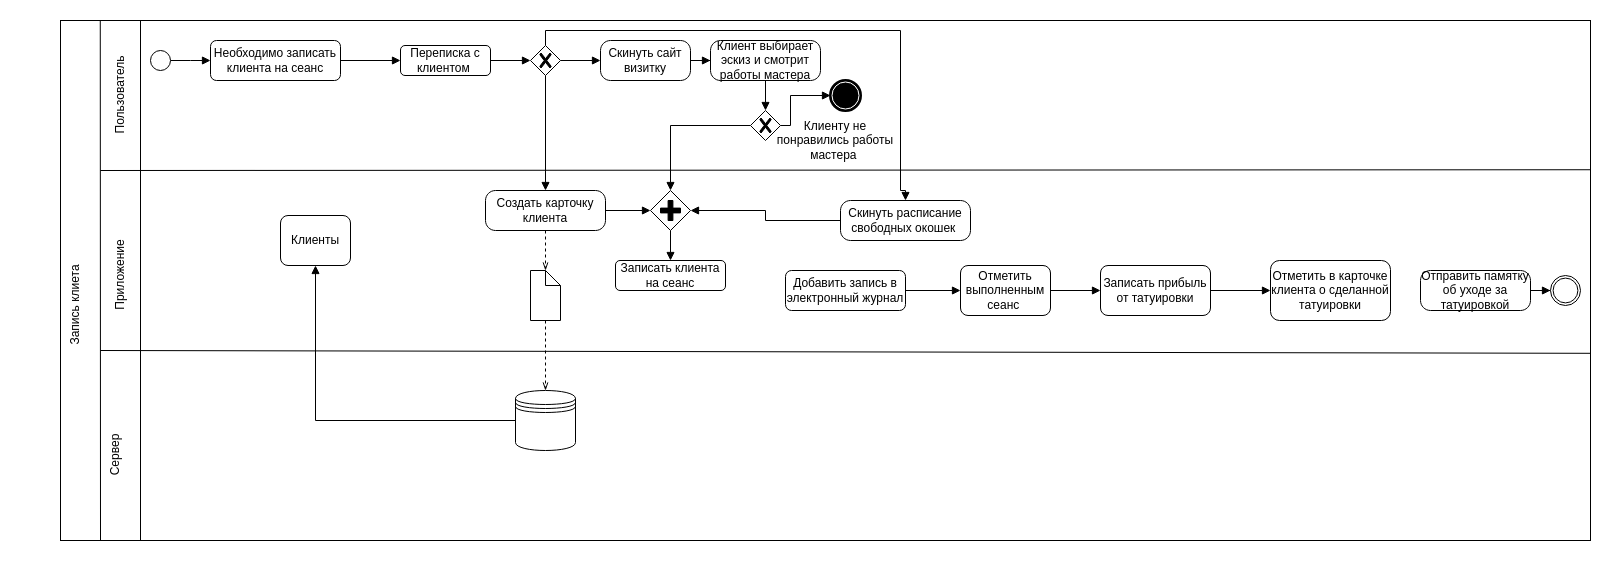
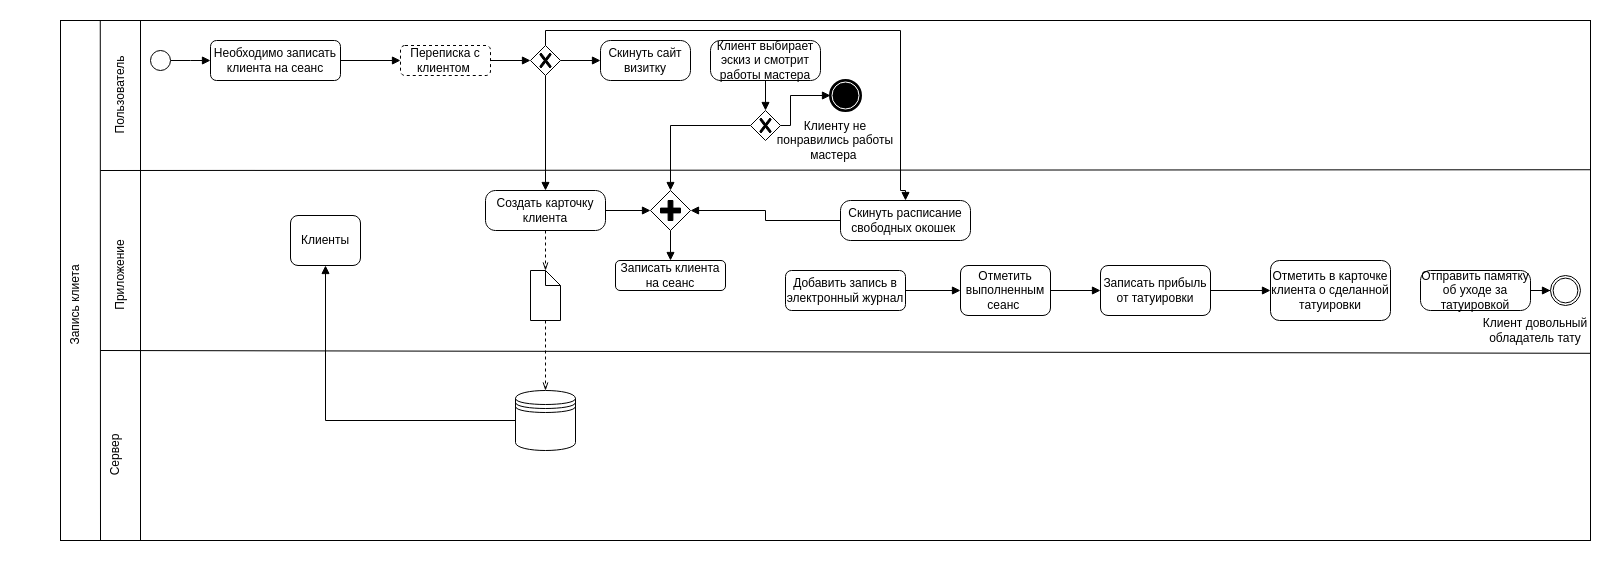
node "Переписка с клиентом": style solid -> dashed
edge "Скинуть сайт визитку" -> "Клиент выбирает эскиз и смотрит работы мастера": removed
node "Клиенты": moved (316, 241) -> (326, 241)
node "Клиент довольный обладатель тату": added
